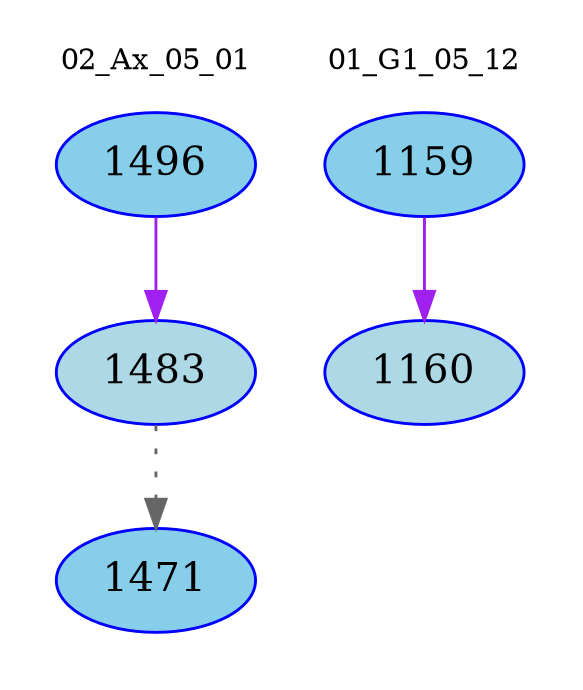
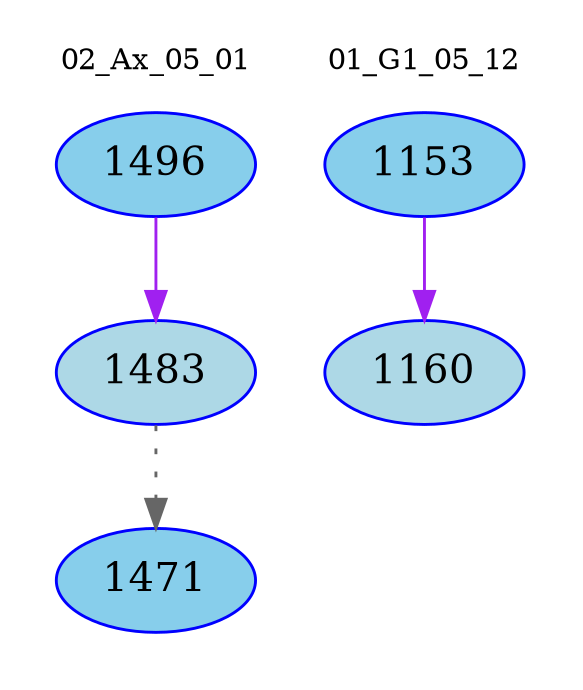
node "1159": label "1159" -> "1153"
